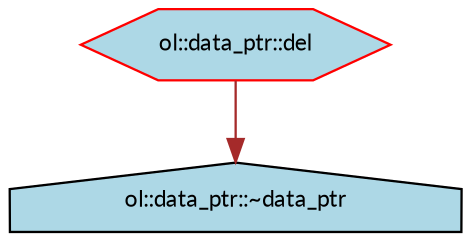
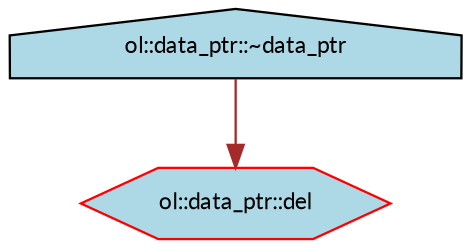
edge "ol::data_ptr::del" -> "ol::data_ptr::~data_ptr": reversed
